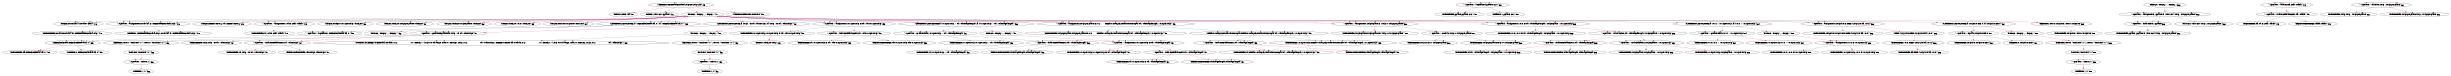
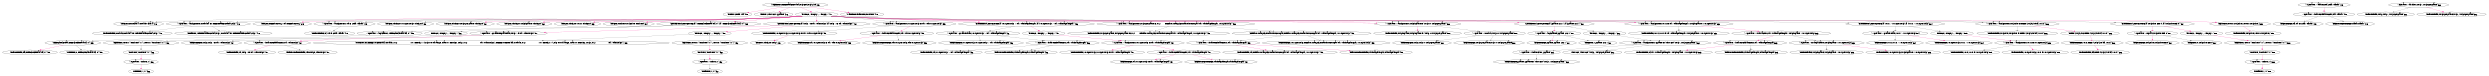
node "(CONTROL_STRUCTURE,if (pplane && 1),if (pplane && 1))": added
